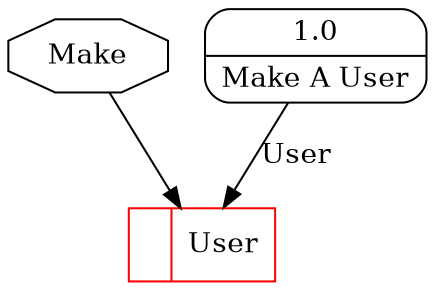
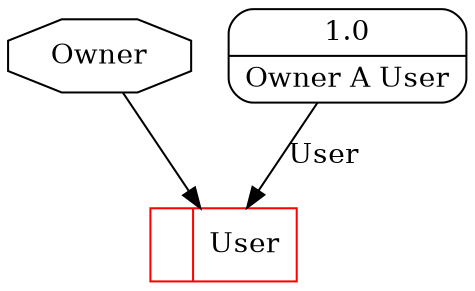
node "Make": label "Make" -> "Owner"
node "1.0": text "Make A User" -> "Owner A User"
